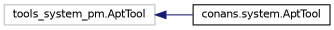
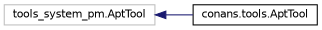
node "conans.system.AptTool": label "conans.system.AptTool" -> "conans.tools.AptTool"
